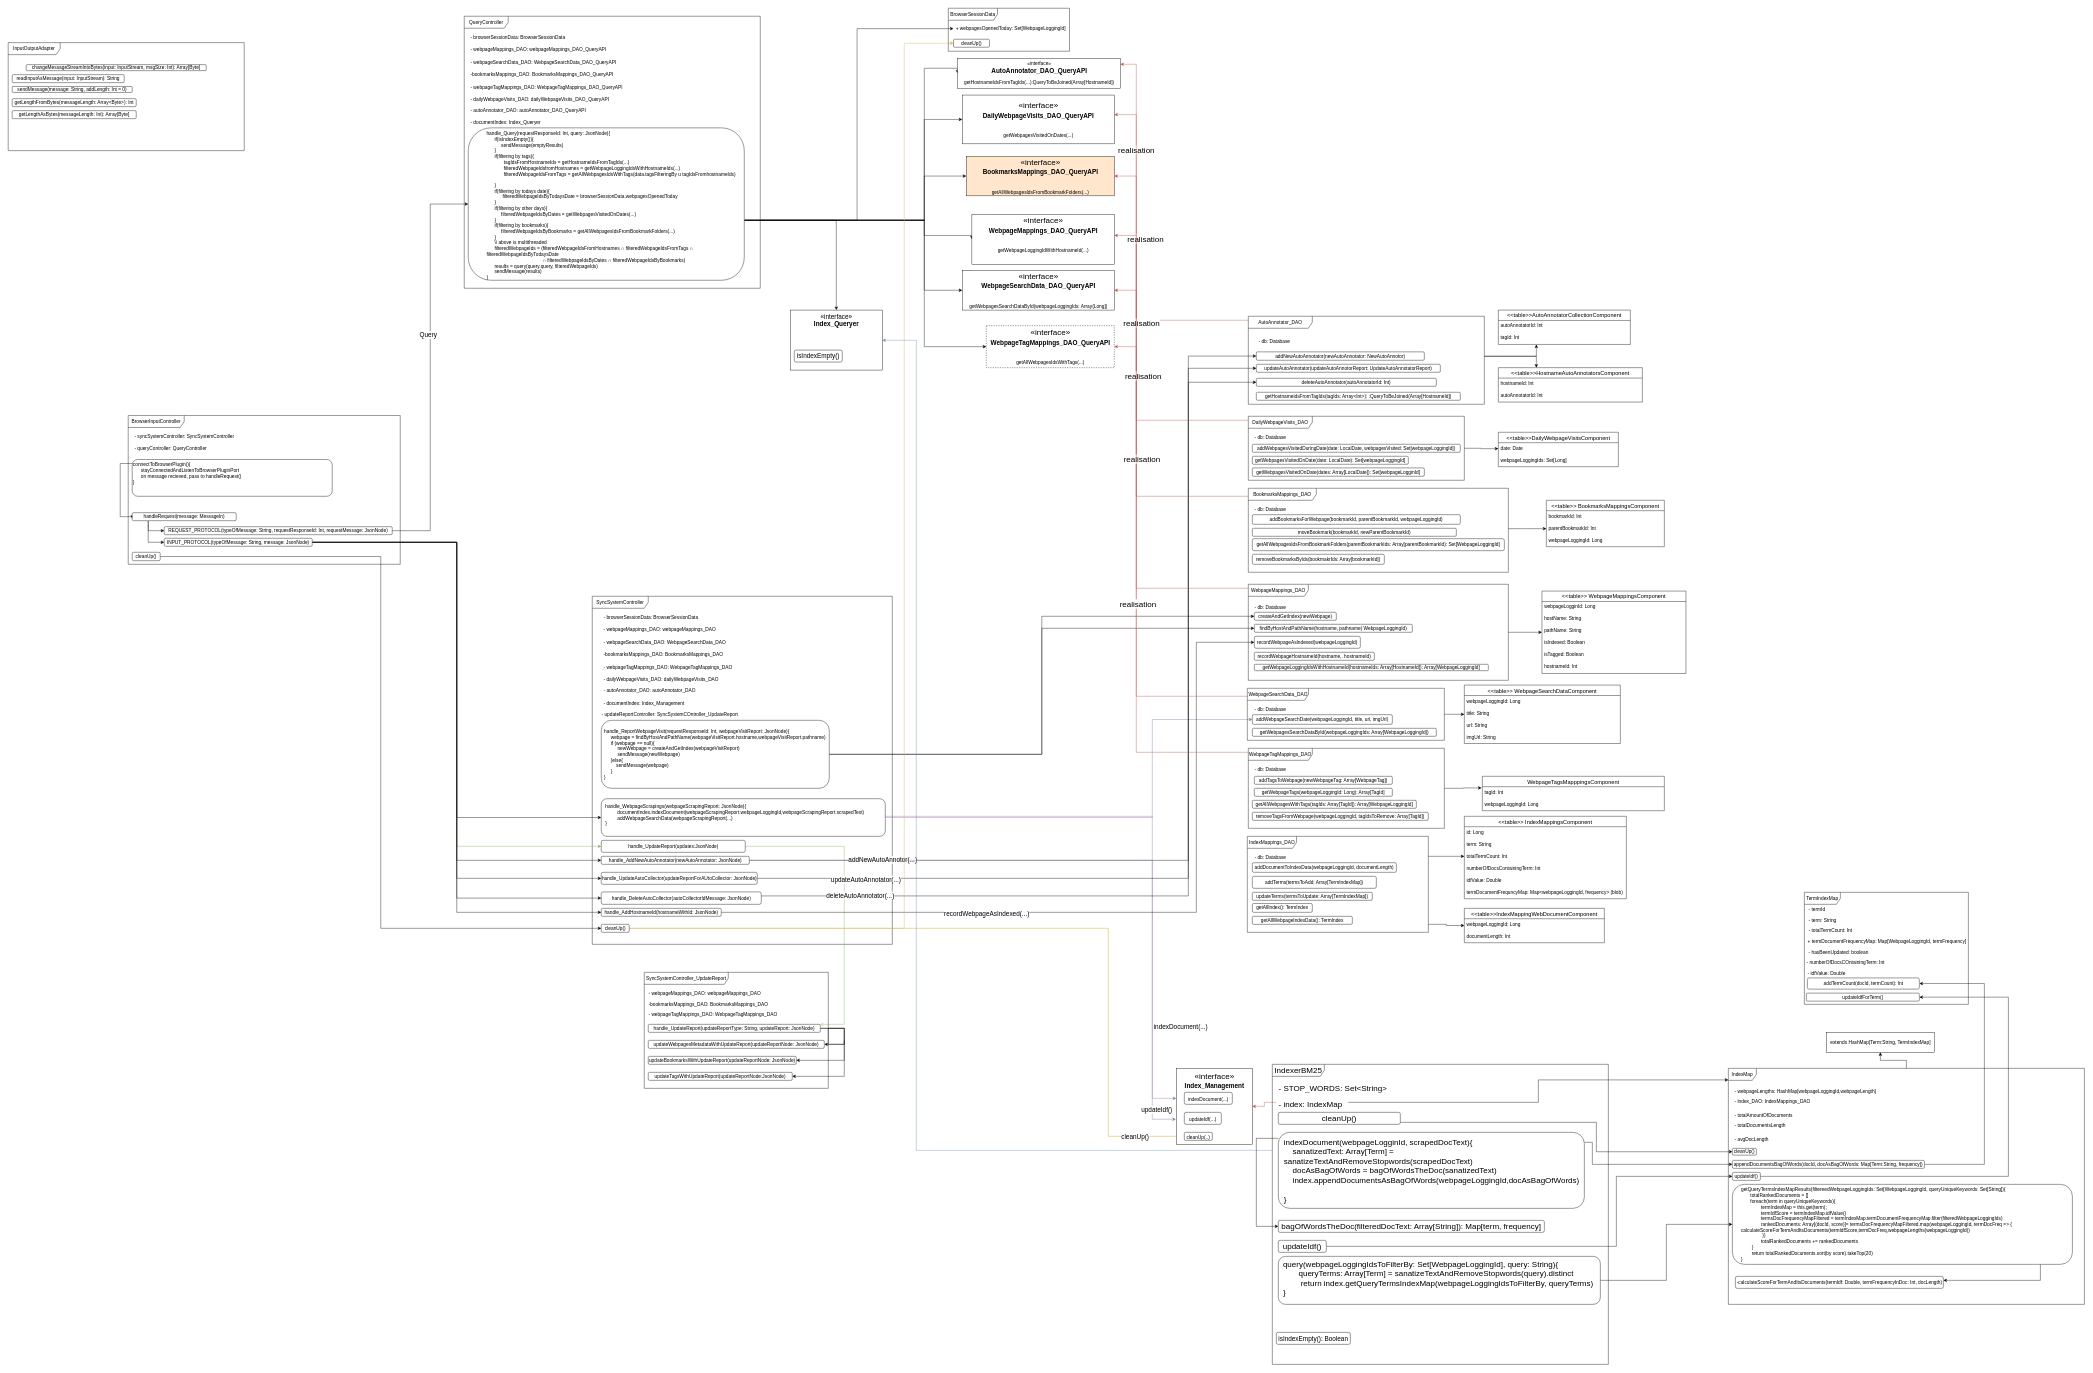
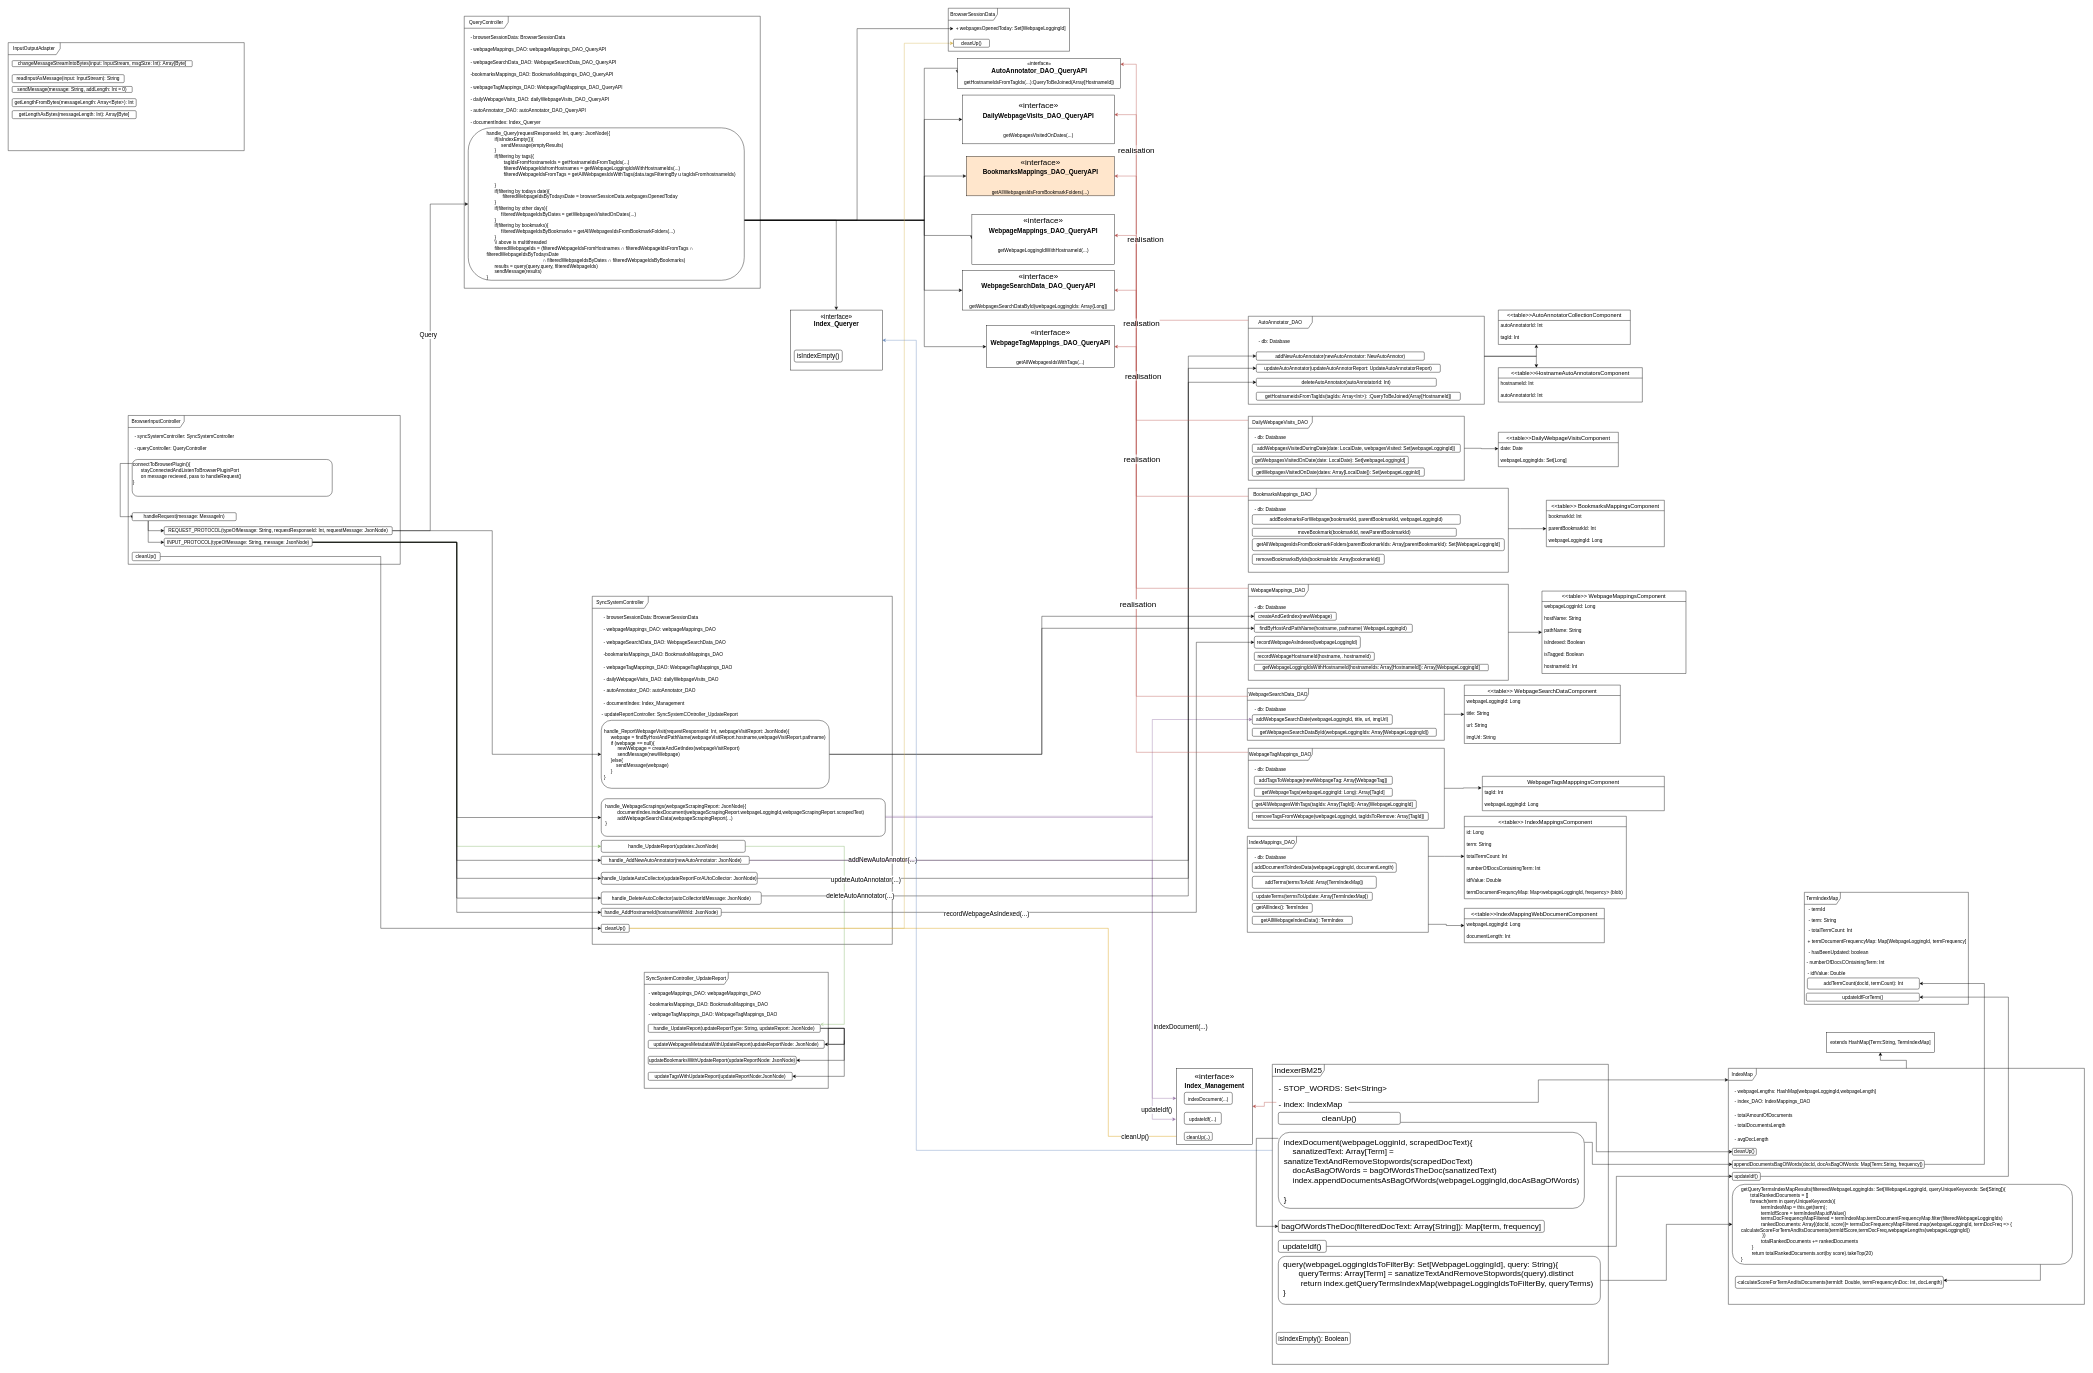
node "changeMessageStreamIntoBytes(input: InputStream, msgSize: Int): Array[Byte]": moved (116, 68) -> (102, 64)
node "«interface» WebpageTagMappings_DAO_QueryAPI getAllWebpagesIdsWithTags(...)": style dashed -> solid
edge "REQUEST_PROTOCOL(typeOfMessage: String, requestResponseId: Int, requestMessage: JsonNode)" -> "handle_ReportWebpageVisit(requestResponseId: Int, webpageVisitReport: JsonNode){ webpage = findByHostAndPathName(webpageVisitReport.hostname,webpageVisitReport.pathname) if (webpage == null){ newWebpage = createAndGetIndex(webpageVisitReport) sendMessage(newWebpage) }else{ sendMessage(webpage) } }": added
